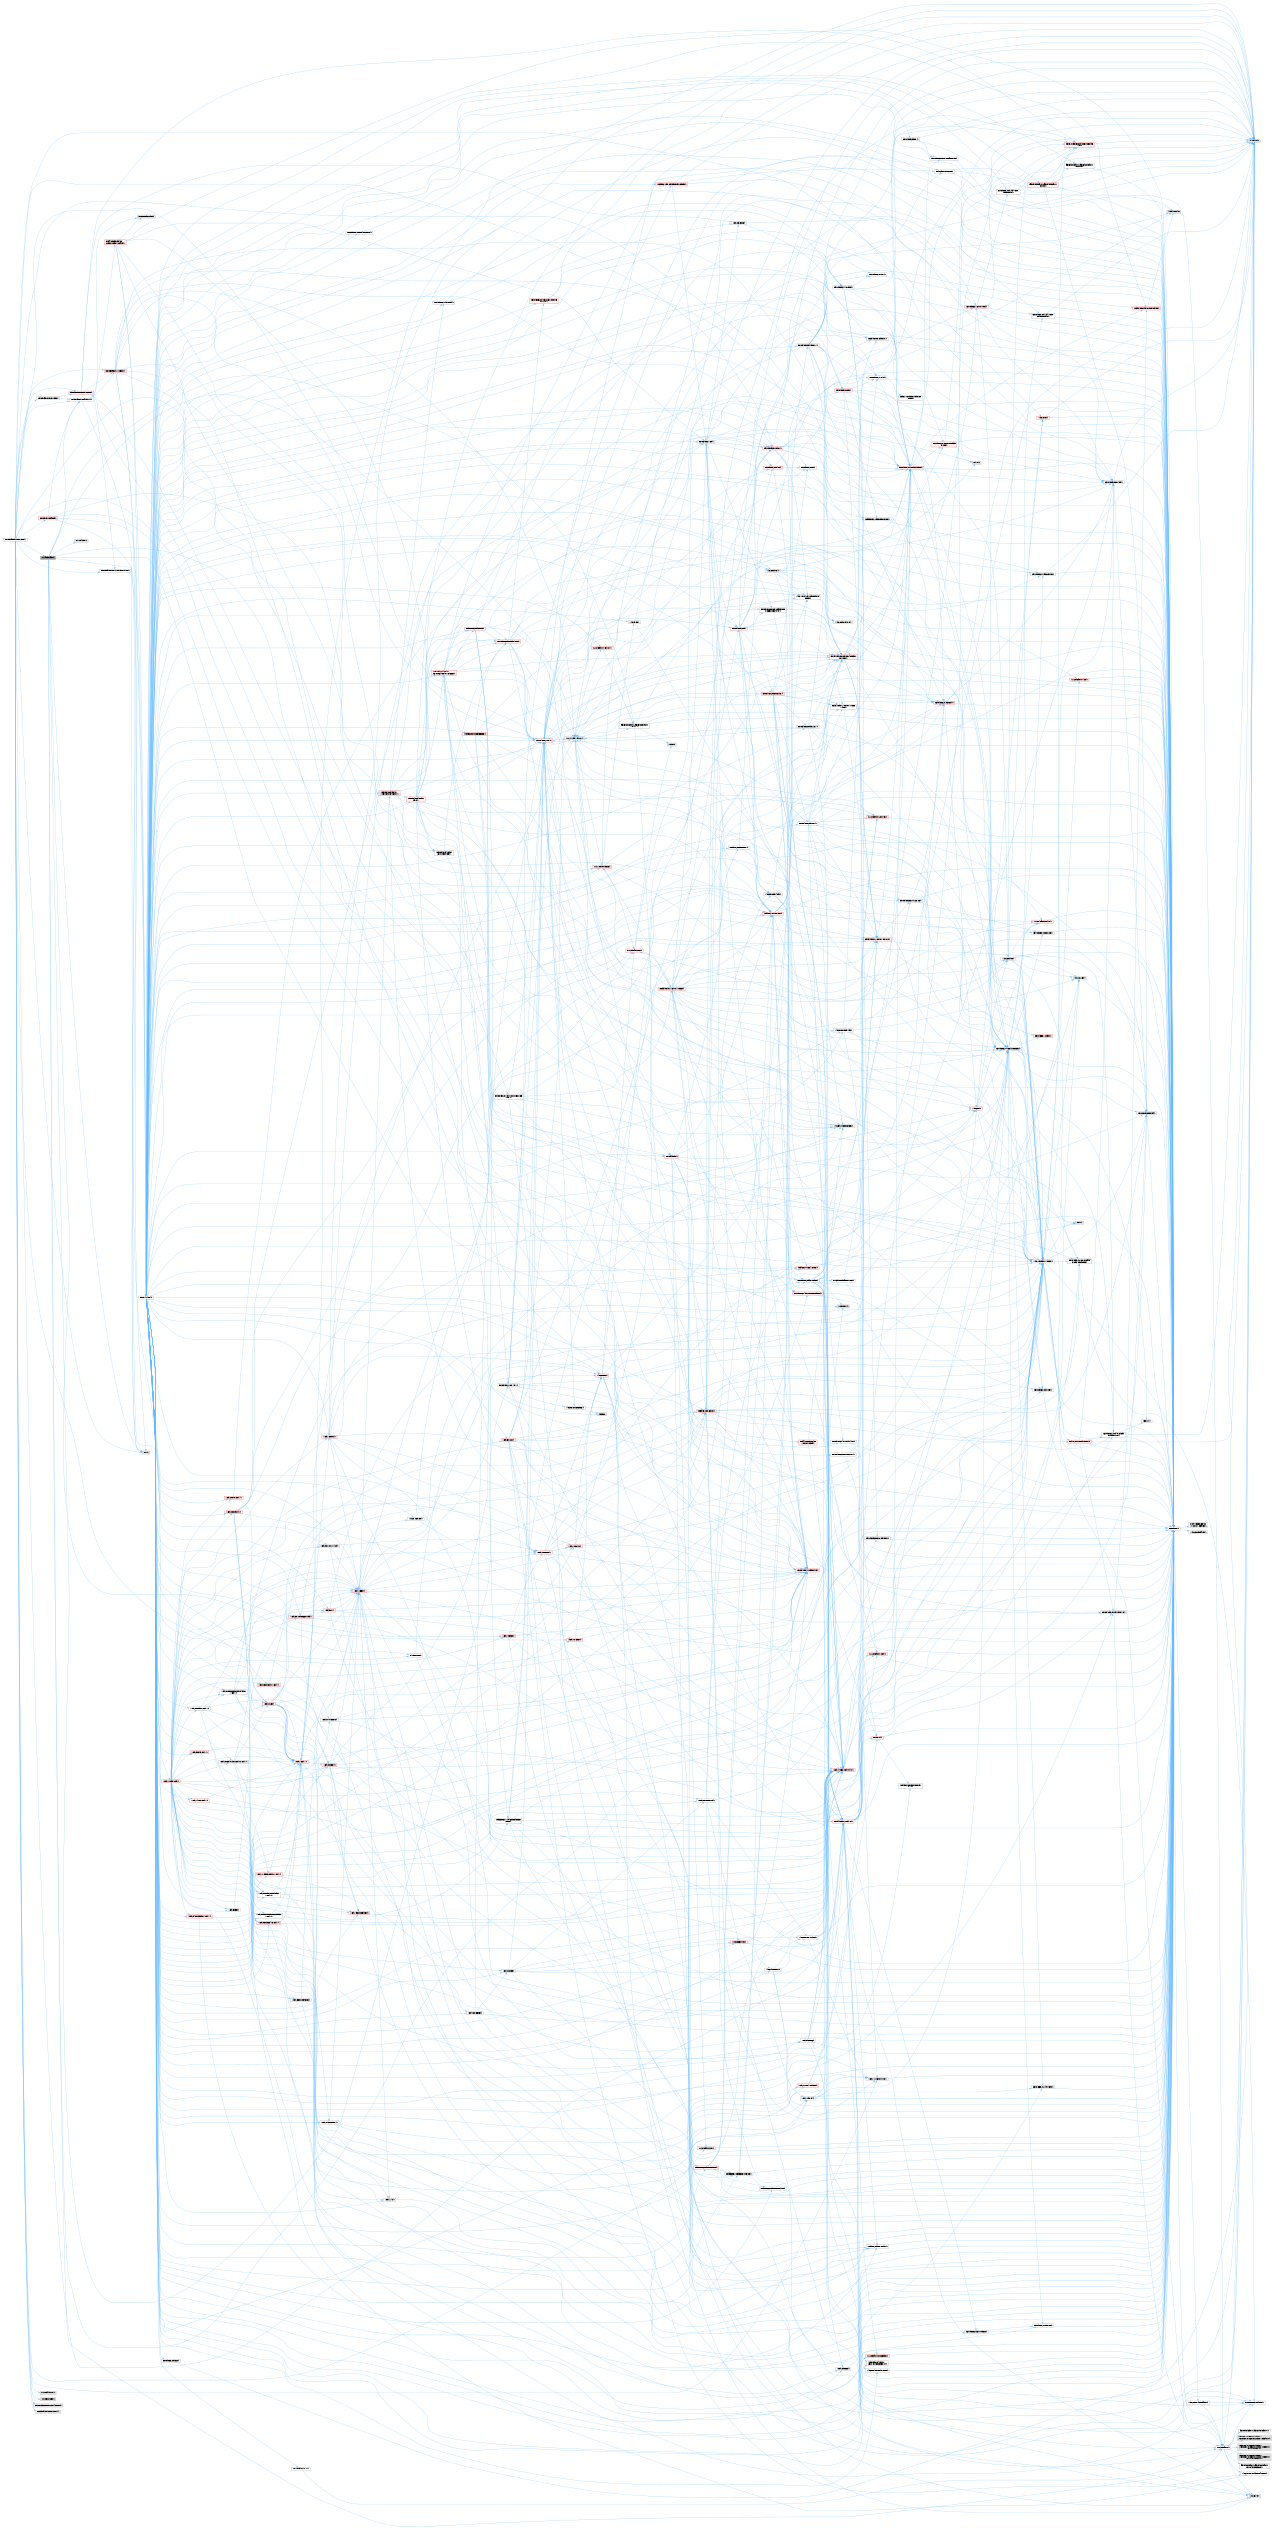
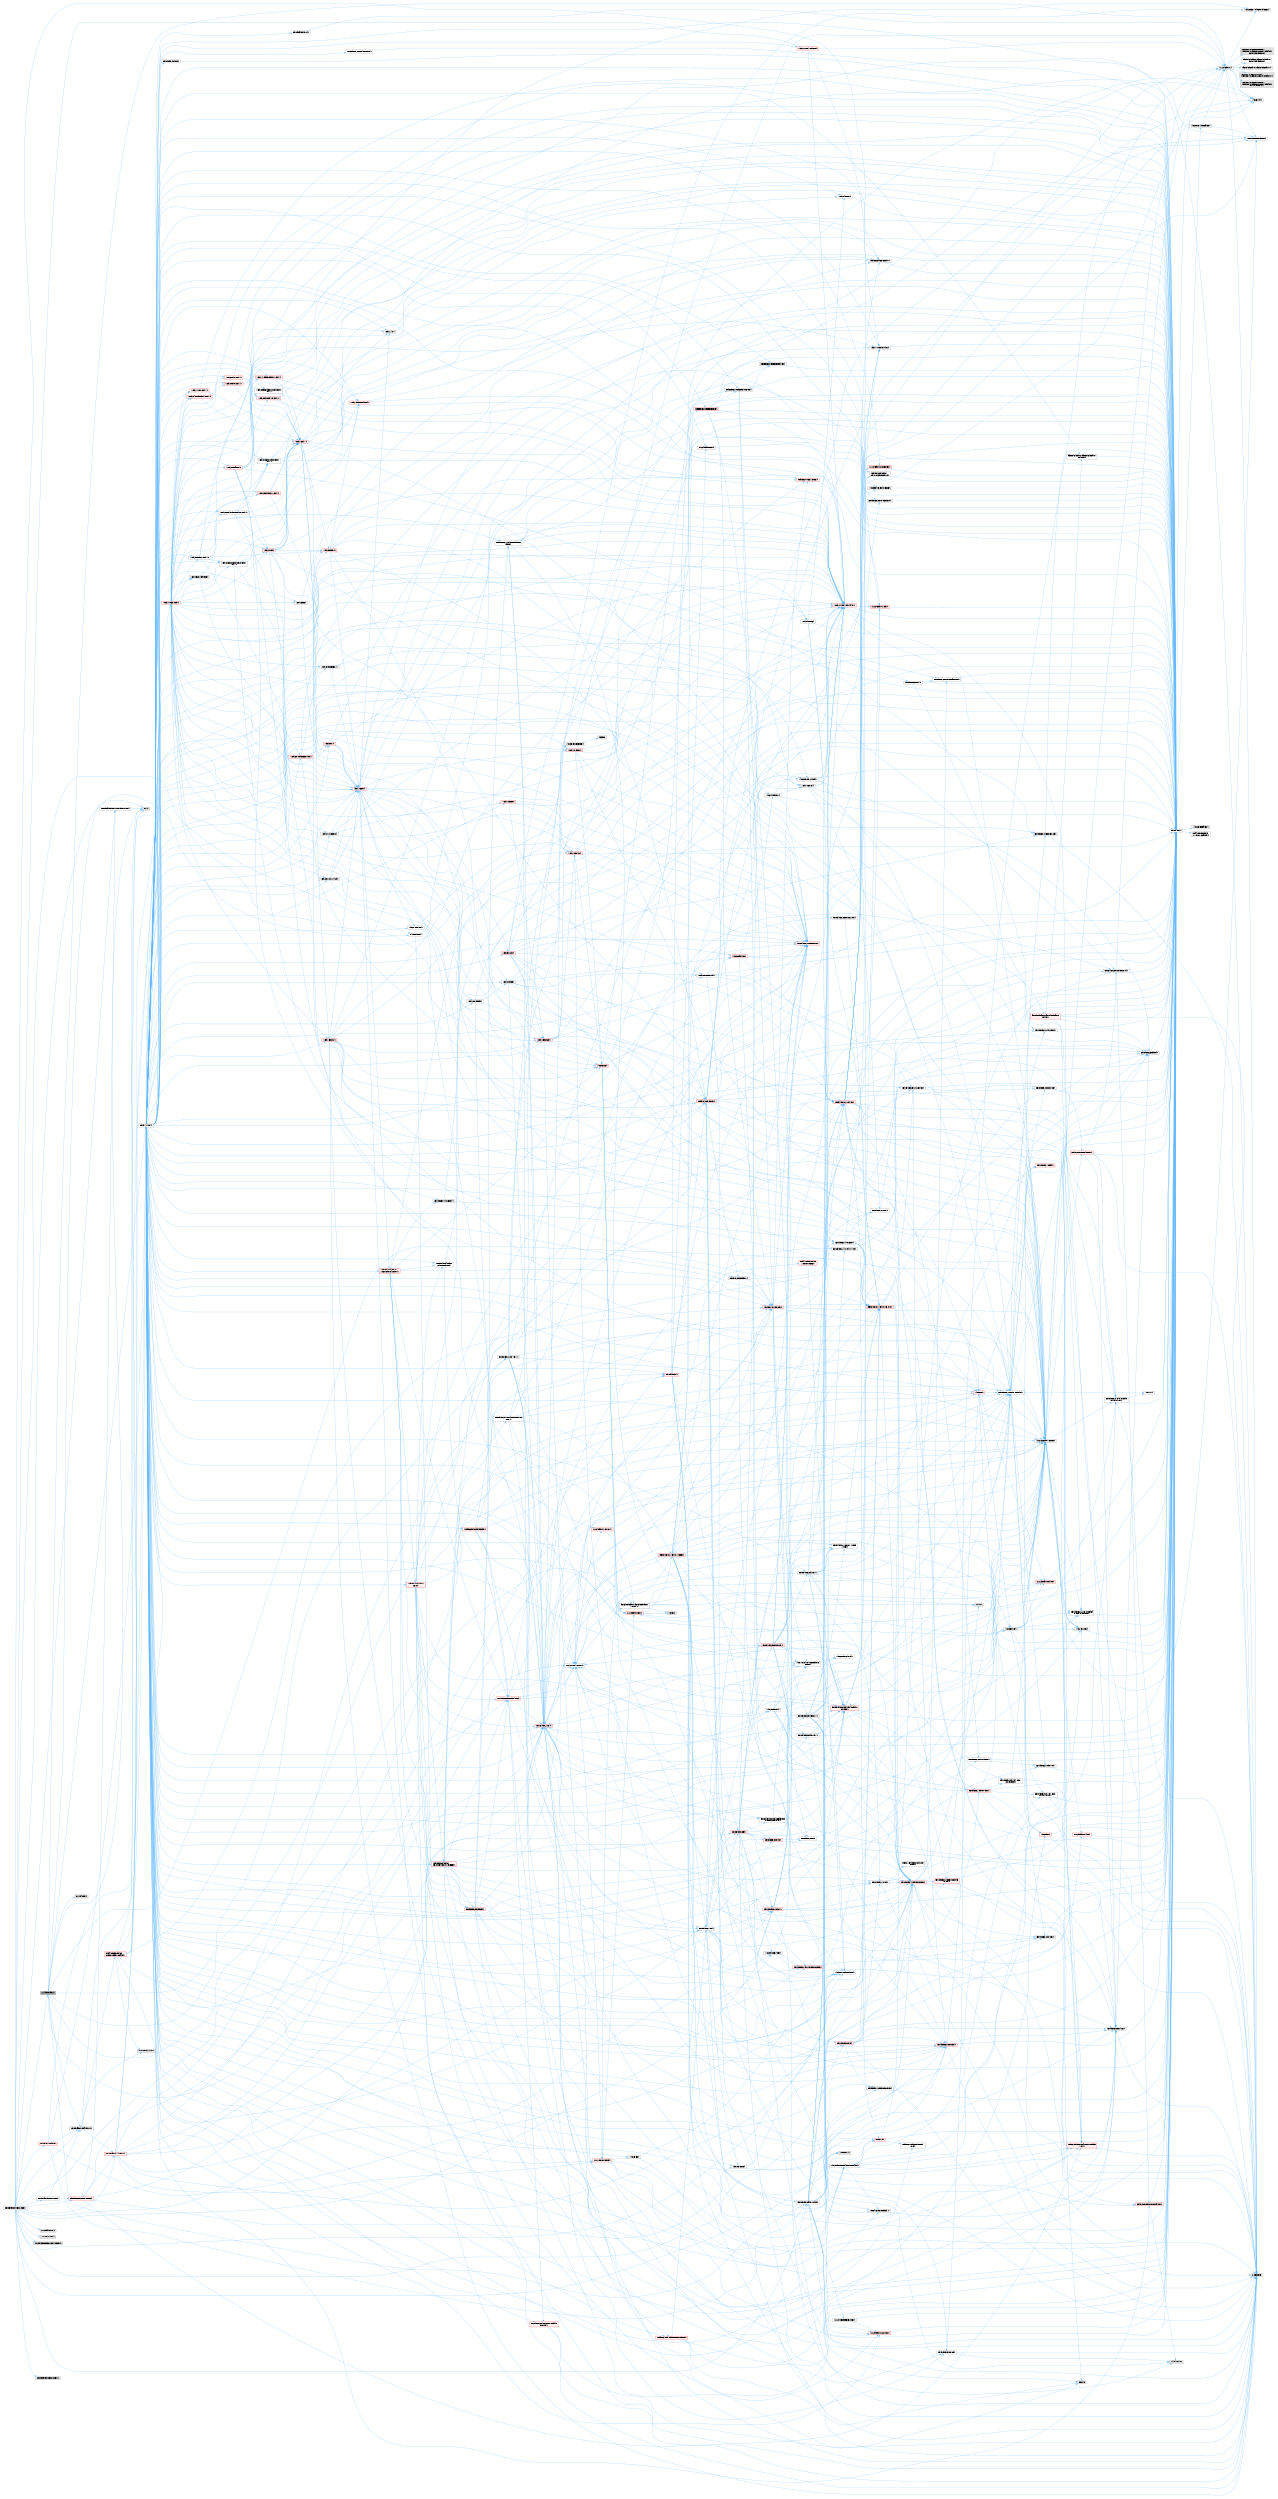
node "Misc/OutputDevice.h": label "Misc/OutputDevice.h" -> "Misc/IsCharEncodingCompatible.h"
edge "CoreMinimal.h" -> "iterator": now "CoreMinimal.h" -> "Math/IntPoint.h"
